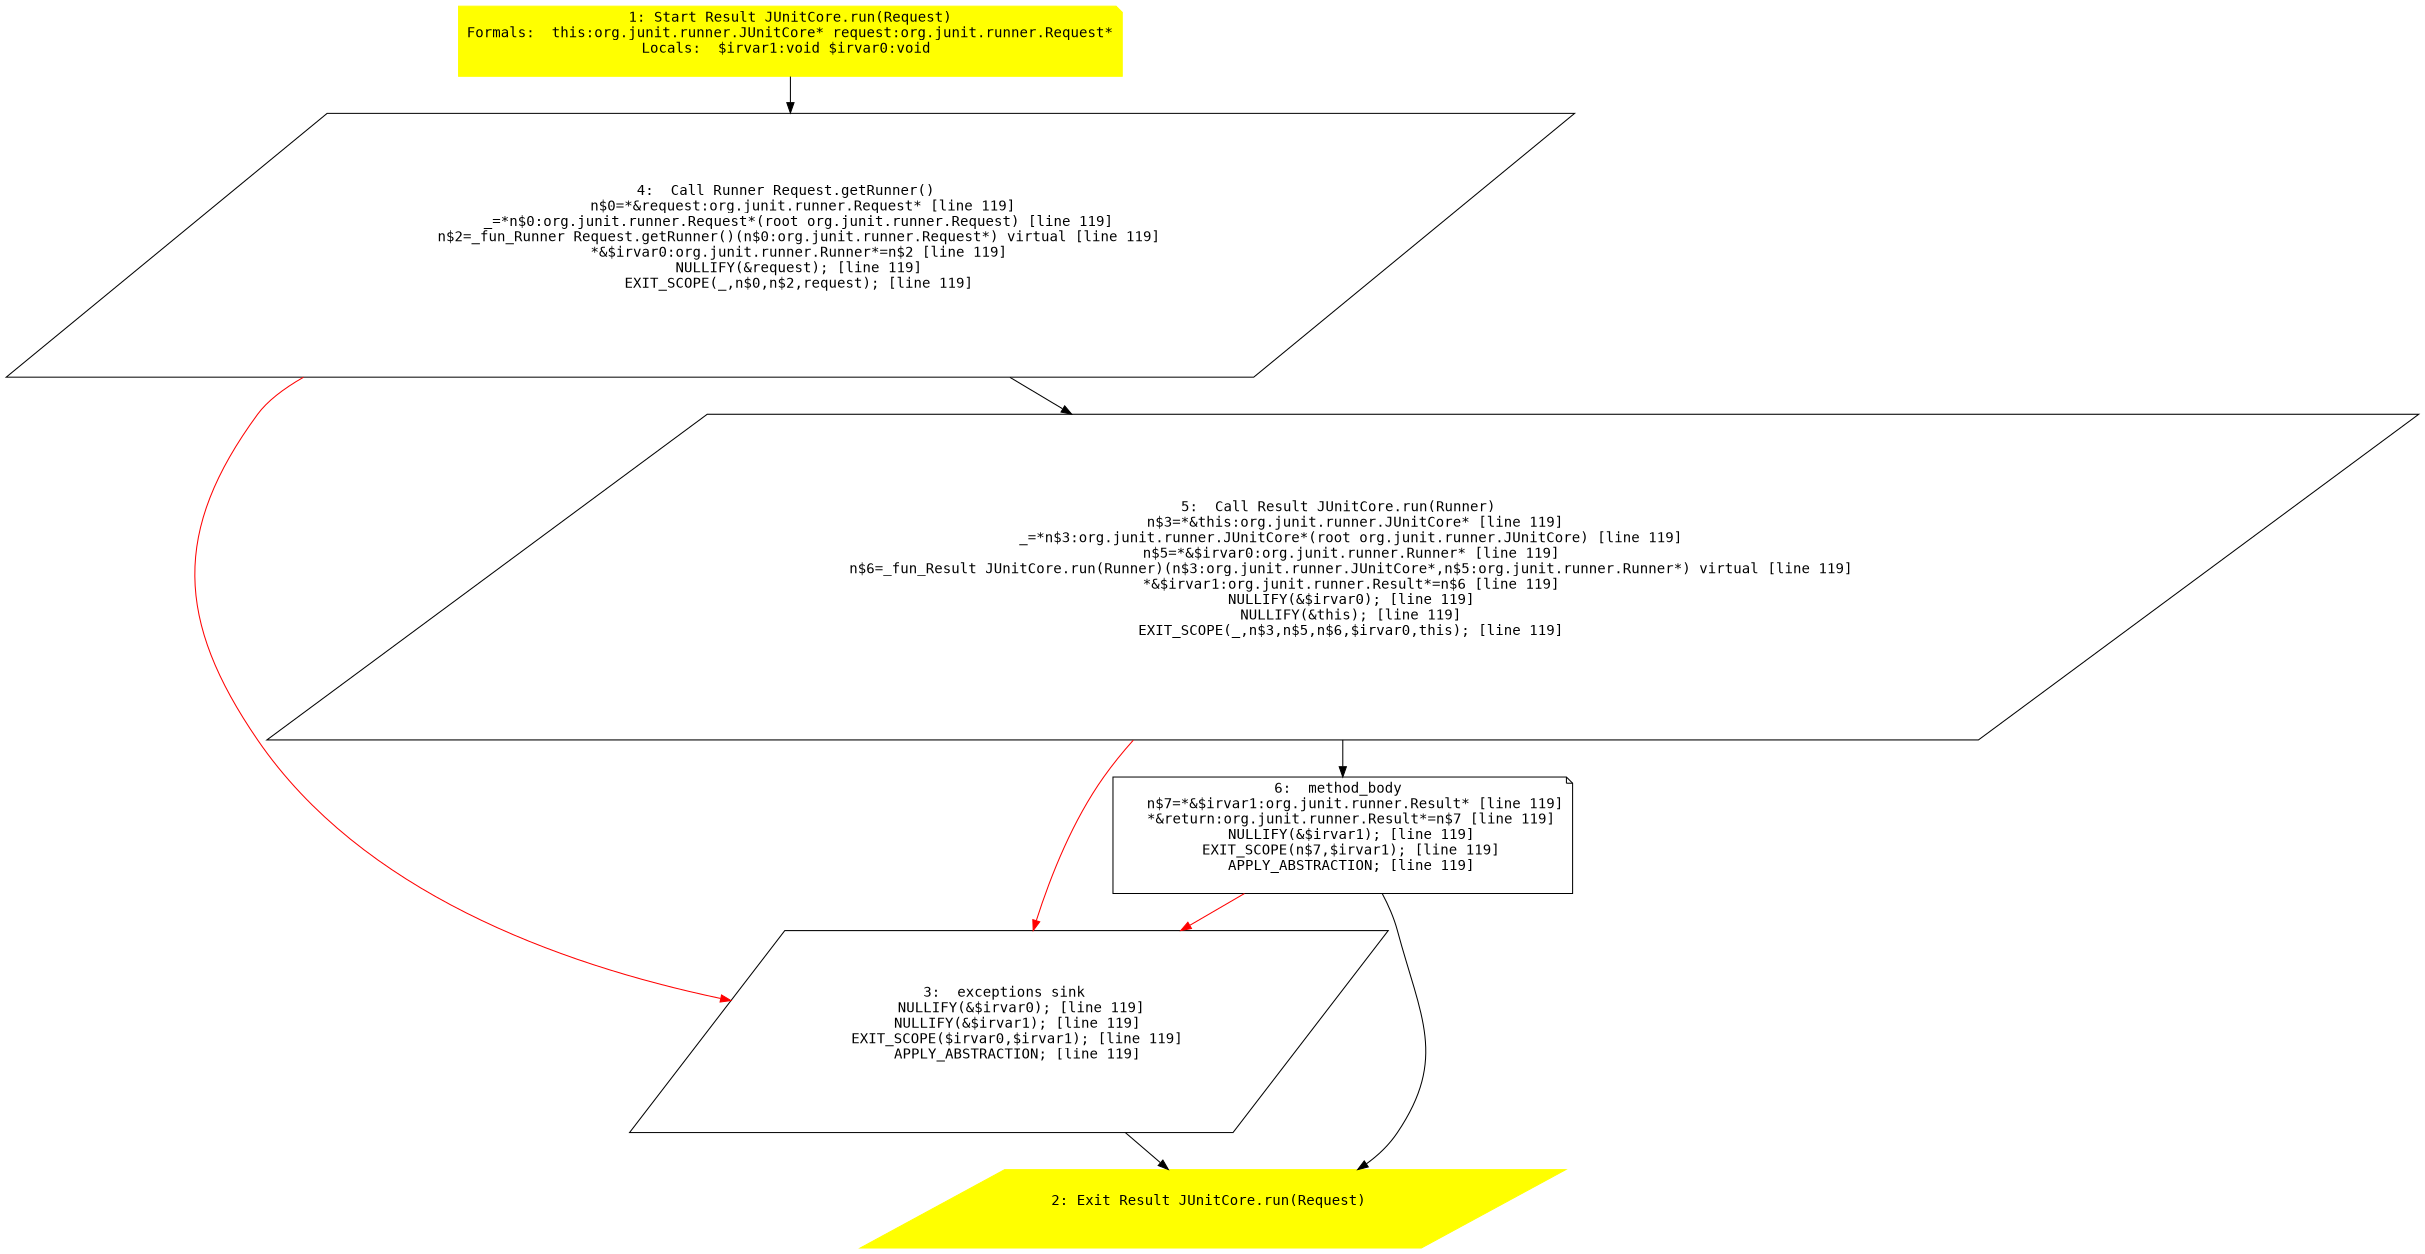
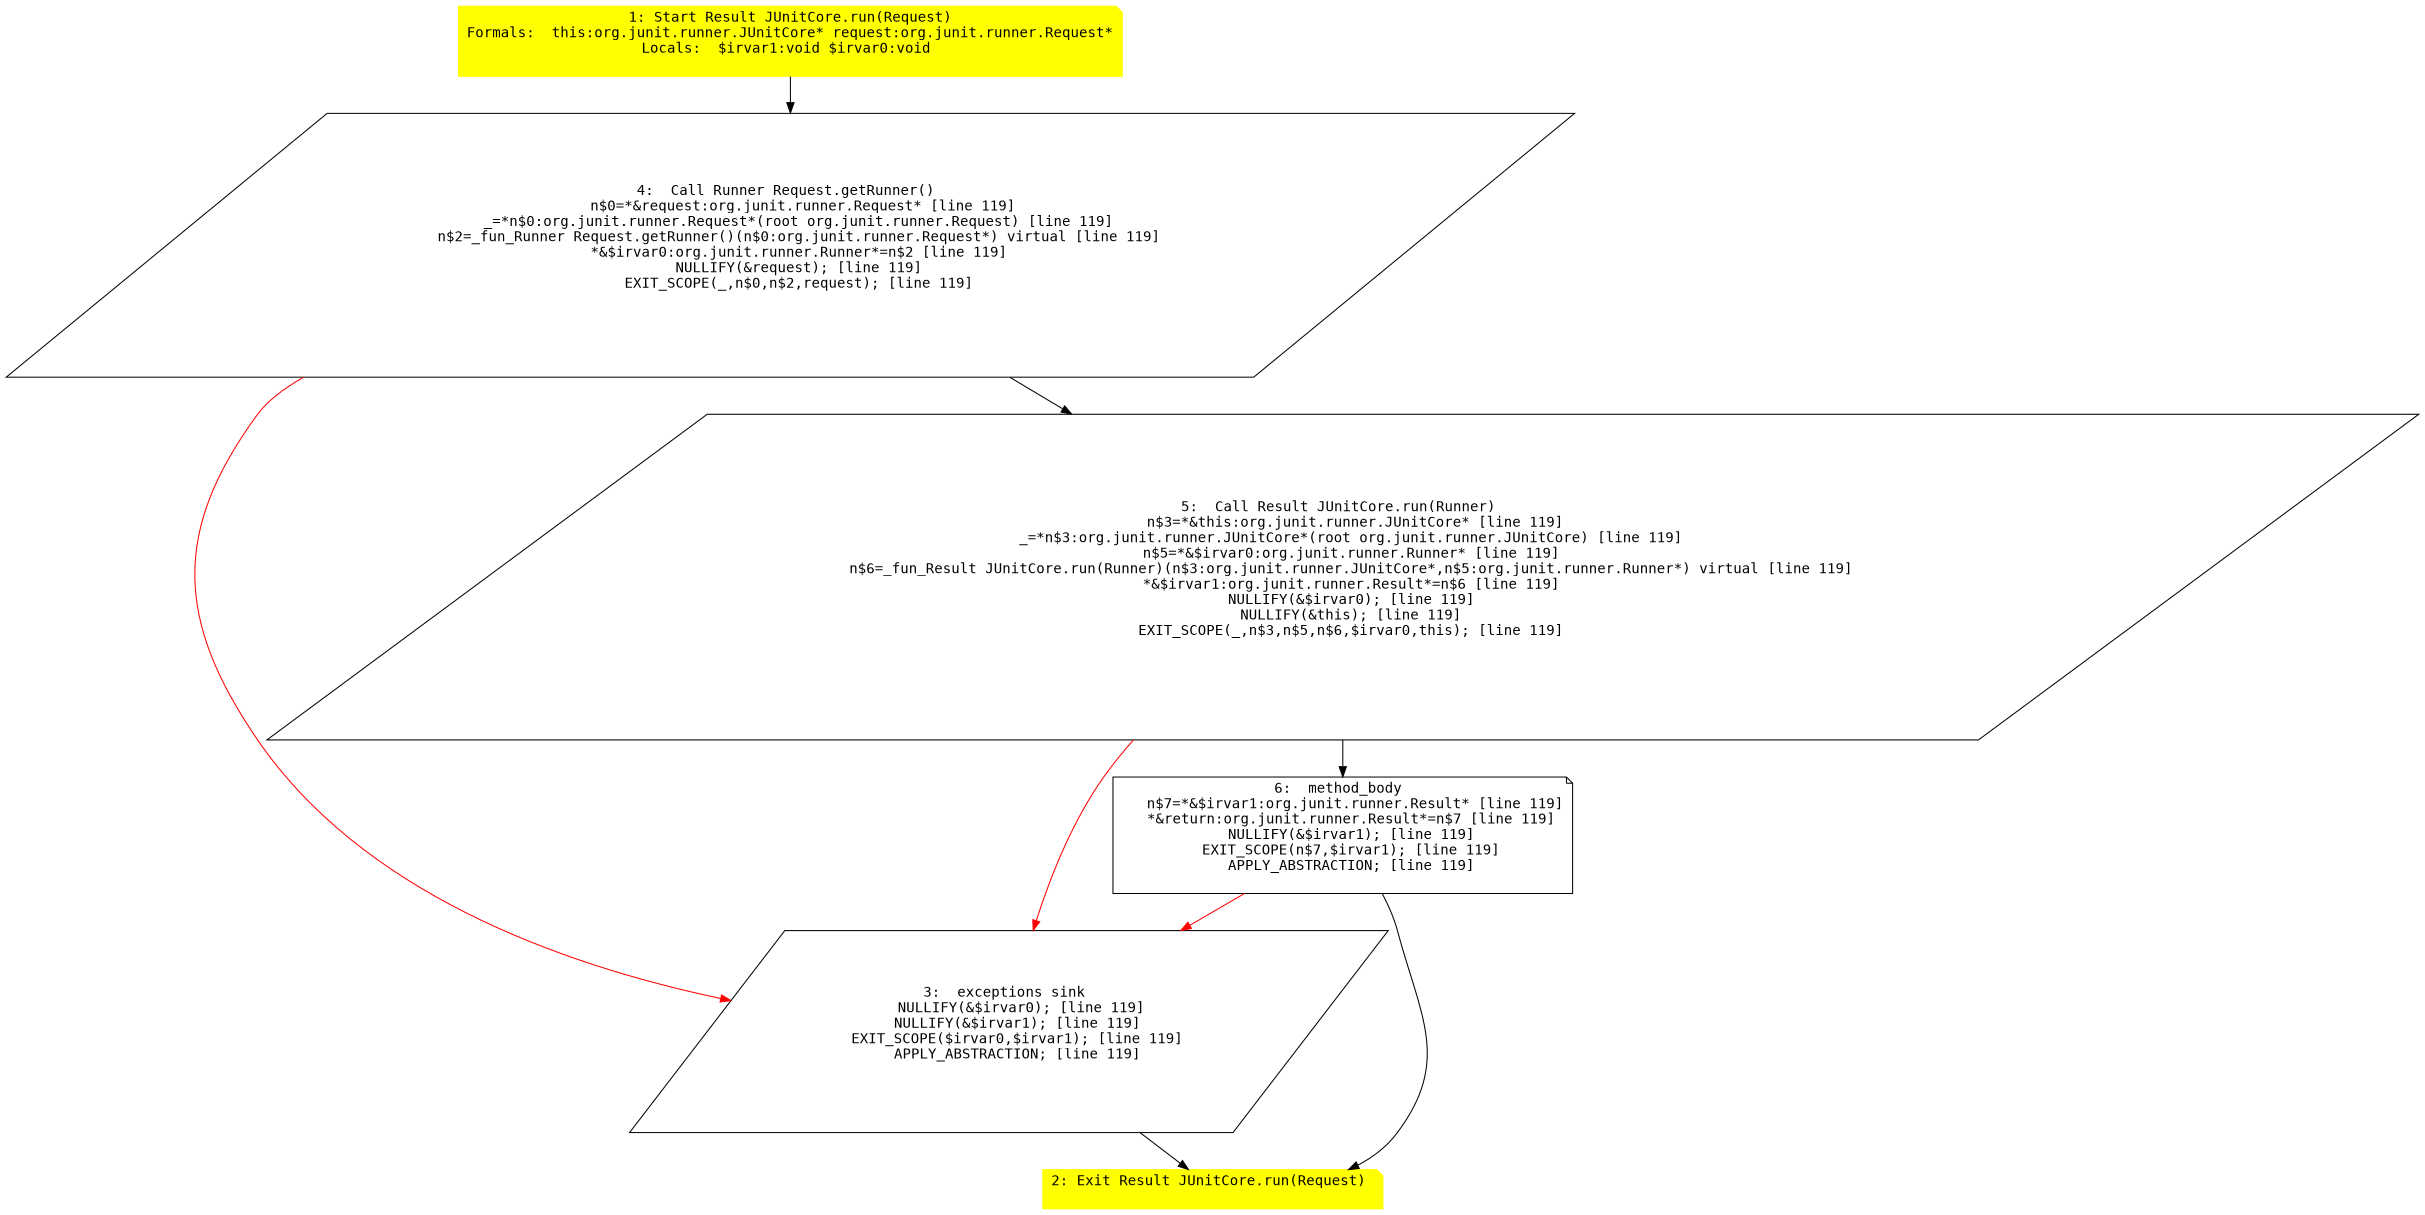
node "2: Exit Result JUnitCore.run(Request)": shape parallelogram -> note
